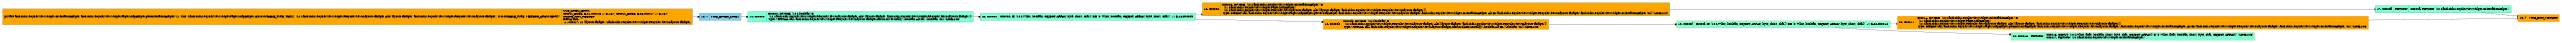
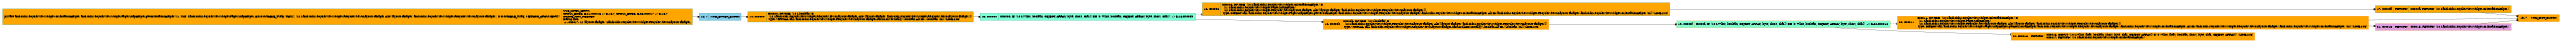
edge "16: 0x0006" -> "17: 0x000a": arrowhead tee -> box
node "17: 0x000a": fillcolor aquamarine -> orange
edge "17: 0x000a" -> "13: ?": arrowhead tee -> box
node "12: ?": text "MTH_ENTER_LINES" -> "MTH_ENTER_BLOCK"
node "14: 0x0000": fillcolor aquamarine -> orange
node "13: ?": text "MTH_EXIT_METHOD" -> "MTH_EXIT_BLOCK"
node "21: 0x0015": added
edge "19: 0x000f" -> "22: 0x0016": arrowhead box -> tee
node "22: 0x0016": fillcolor aquamarine -> orange
